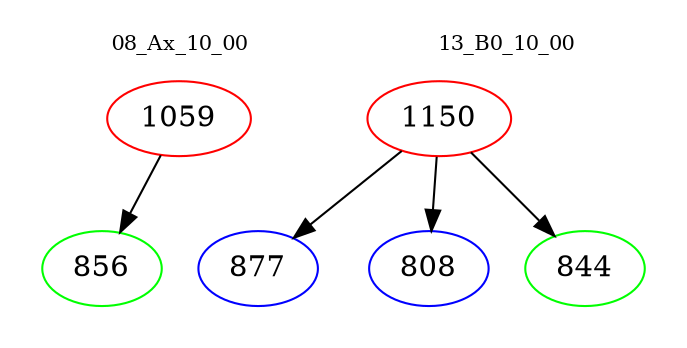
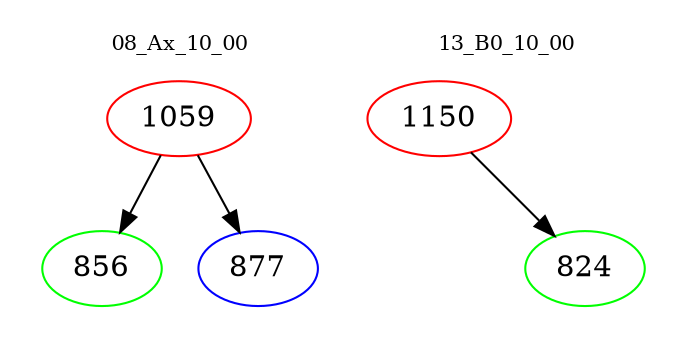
edge "1150" -> "877": now "1059" -> "877"
node "808": removed
node "844": label "844" -> "824"
